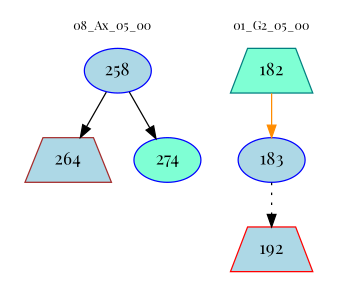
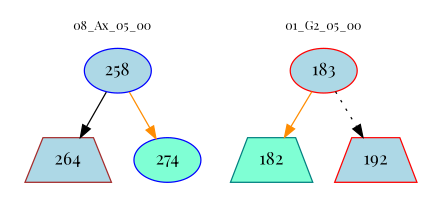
edge "182" -> "183": reversed
edge "258" -> "274": color black -> darkorange
node "183": color blue -> red
